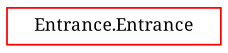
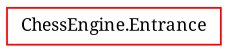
node "Entrance.Entrance": label "Entrance.Entrance" -> "ChessEngine.Entrance"
